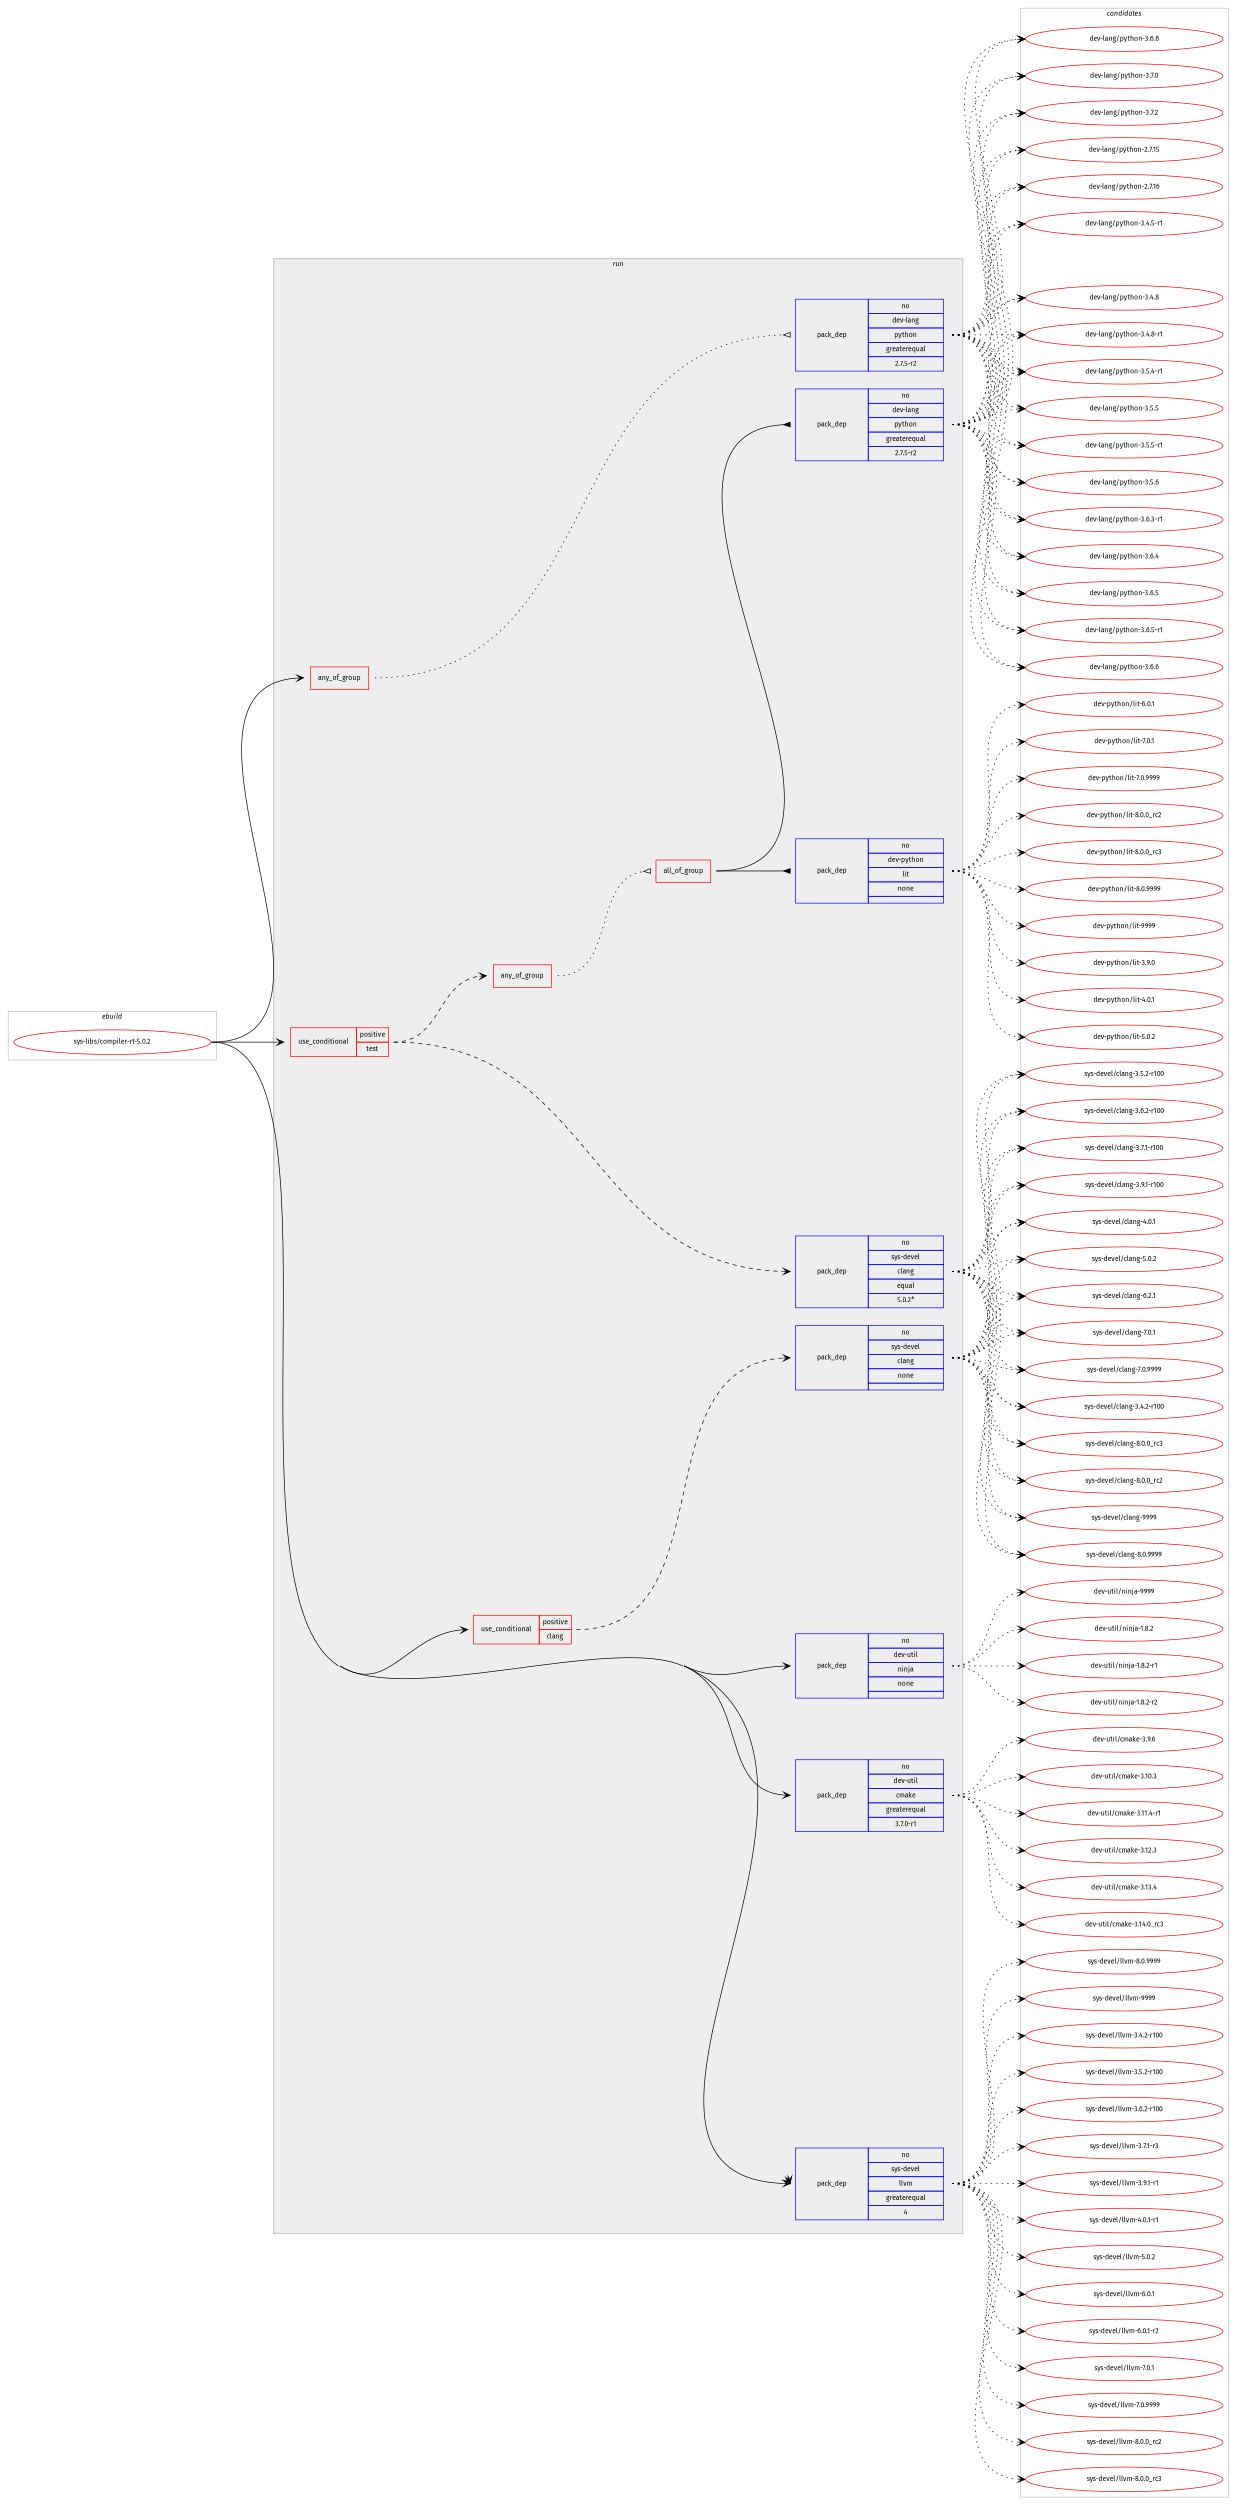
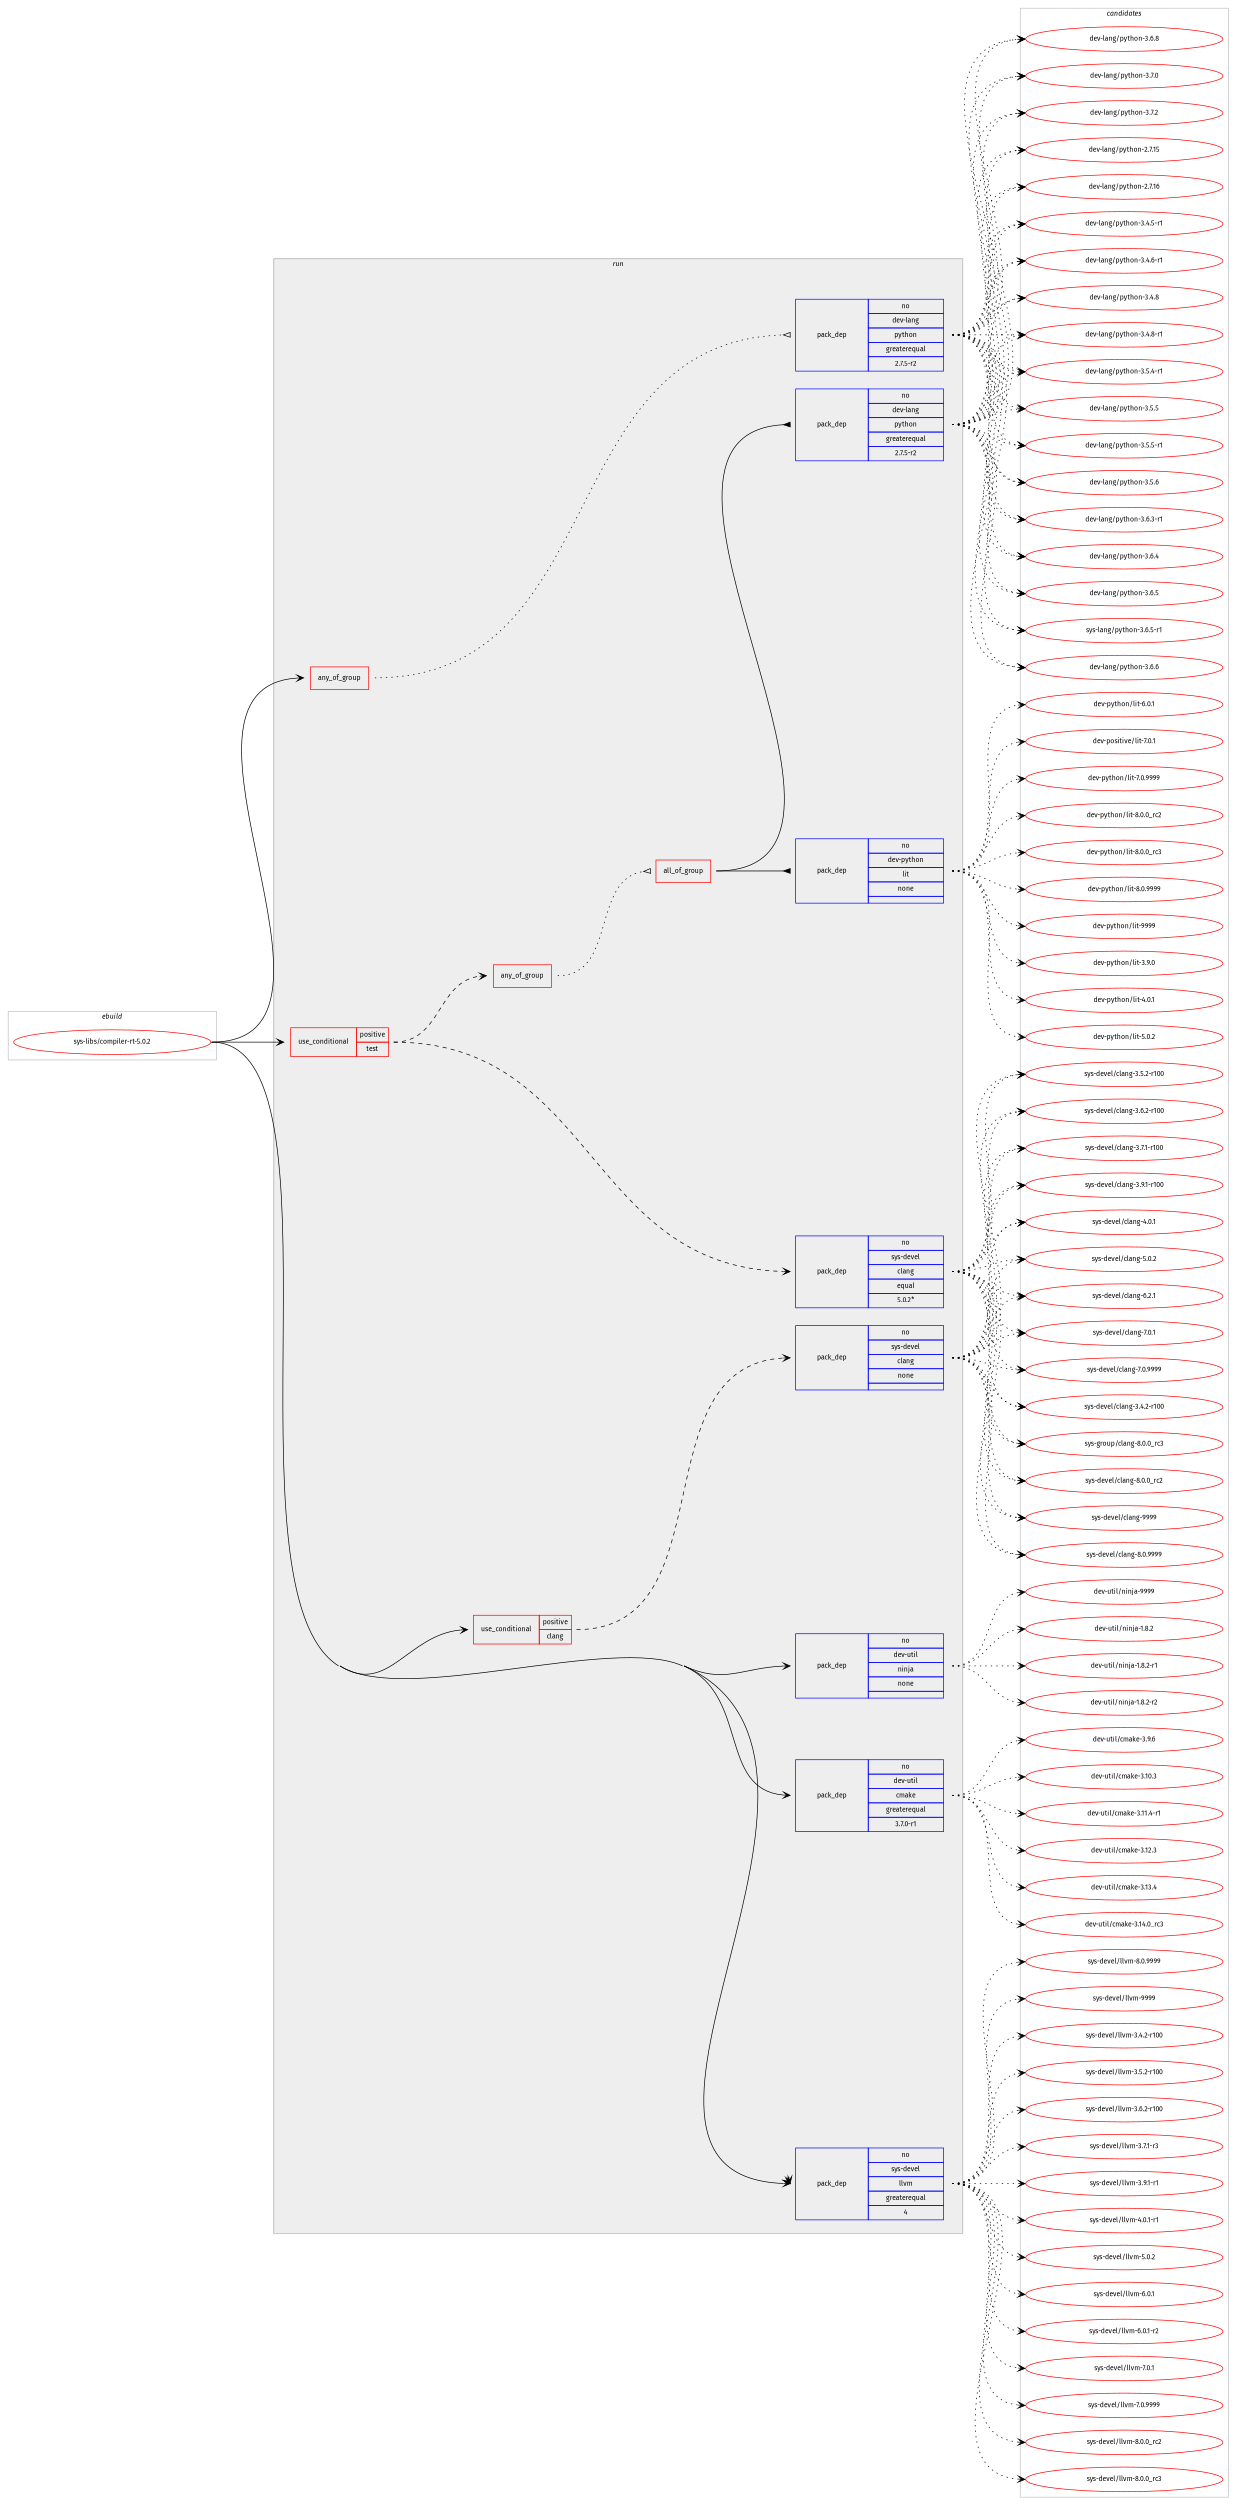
node "dev-lang/python-3.4.6-r1": added
node "dev-lang/python-3.6.5-r1": label "dev-lang/python-3.6.5-r1" -> "sys-lang/python-3.6.5-r1"
node "dev-python/lit-7.0.1": label "dev-python/lit-7.0.1" -> "dev-positive/lit-7.0.1"
node "sys-devel/clang-8.0.0_rc3": label "sys-devel/clang-8.0.0_rc3" -> "sys-group/clang-8.0.0_rc3"
